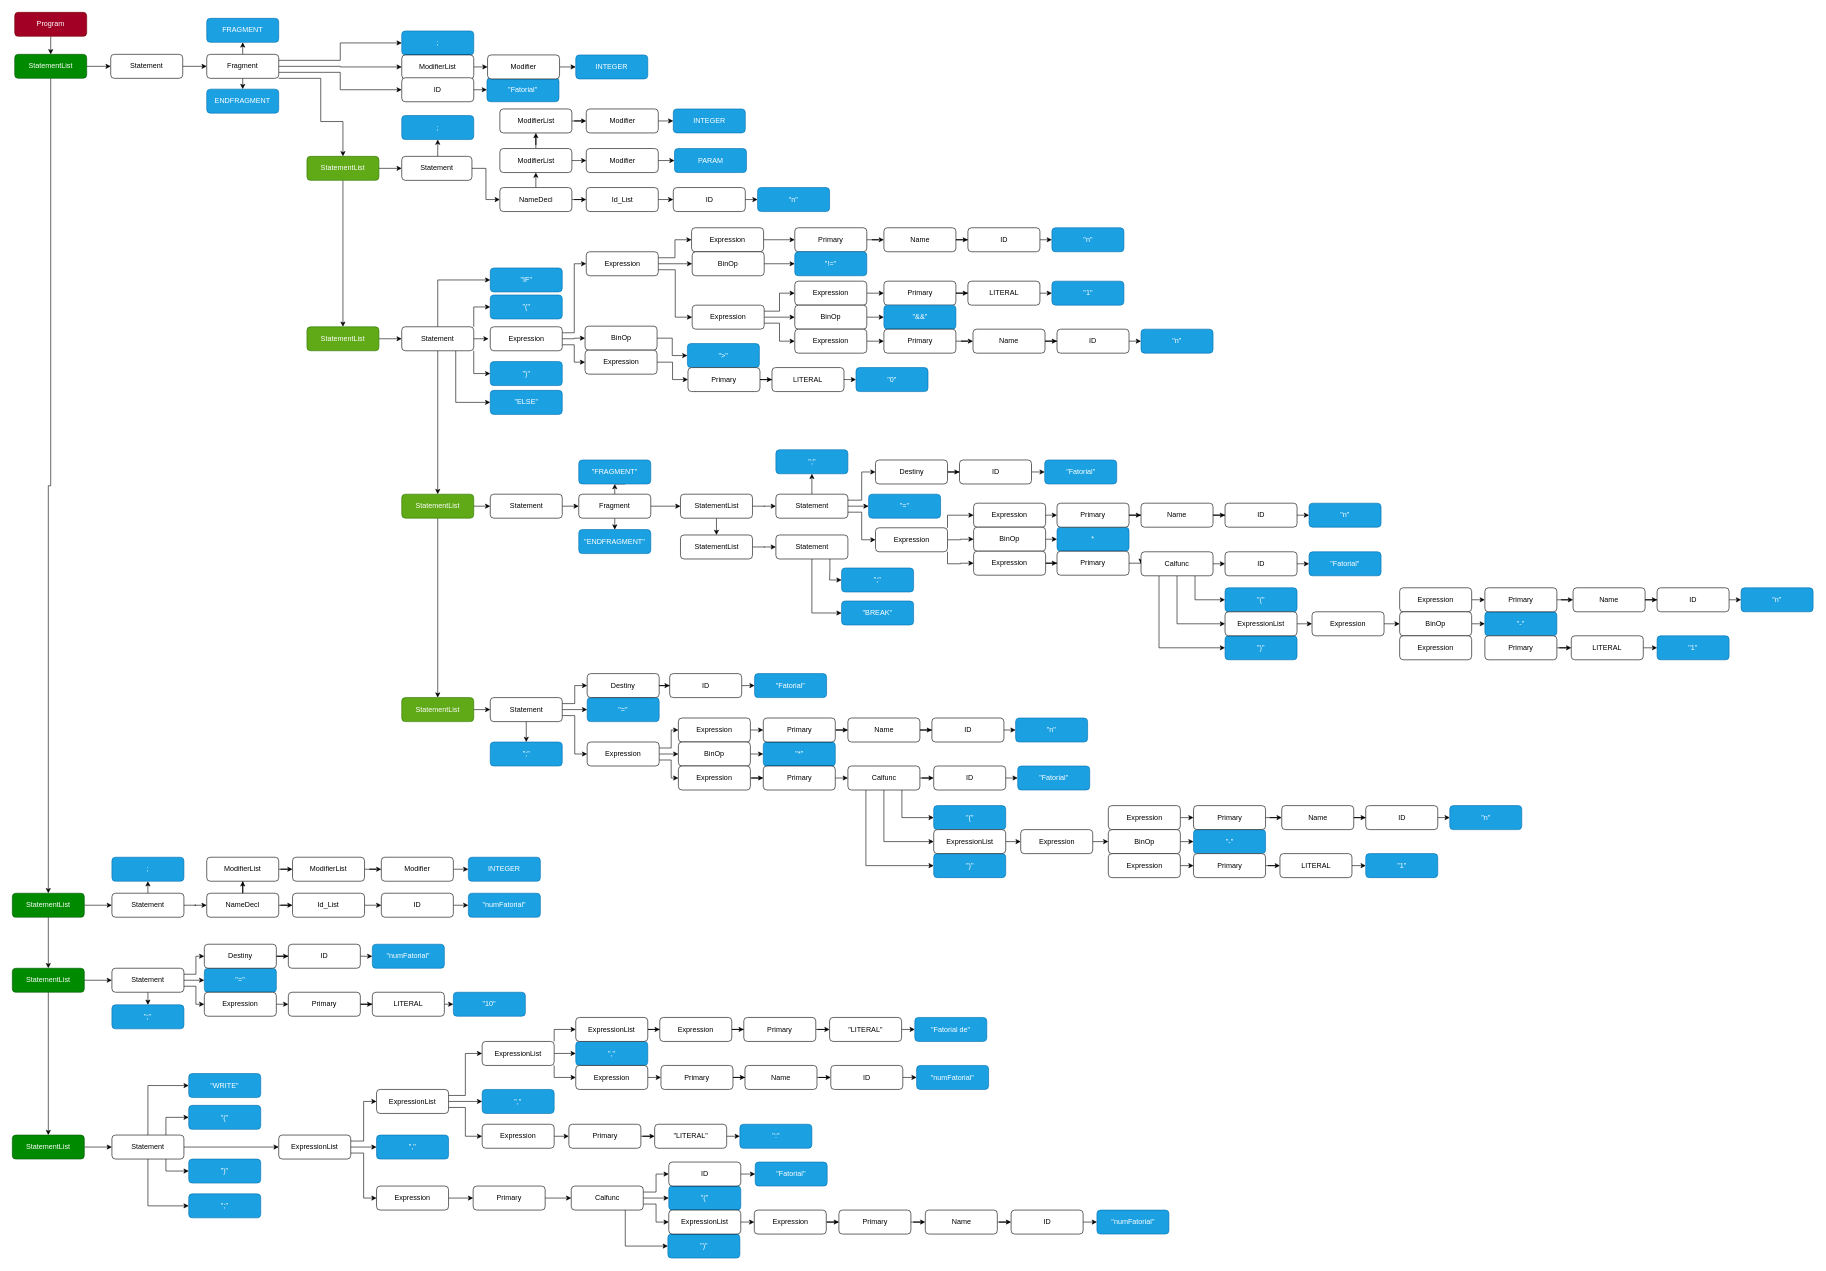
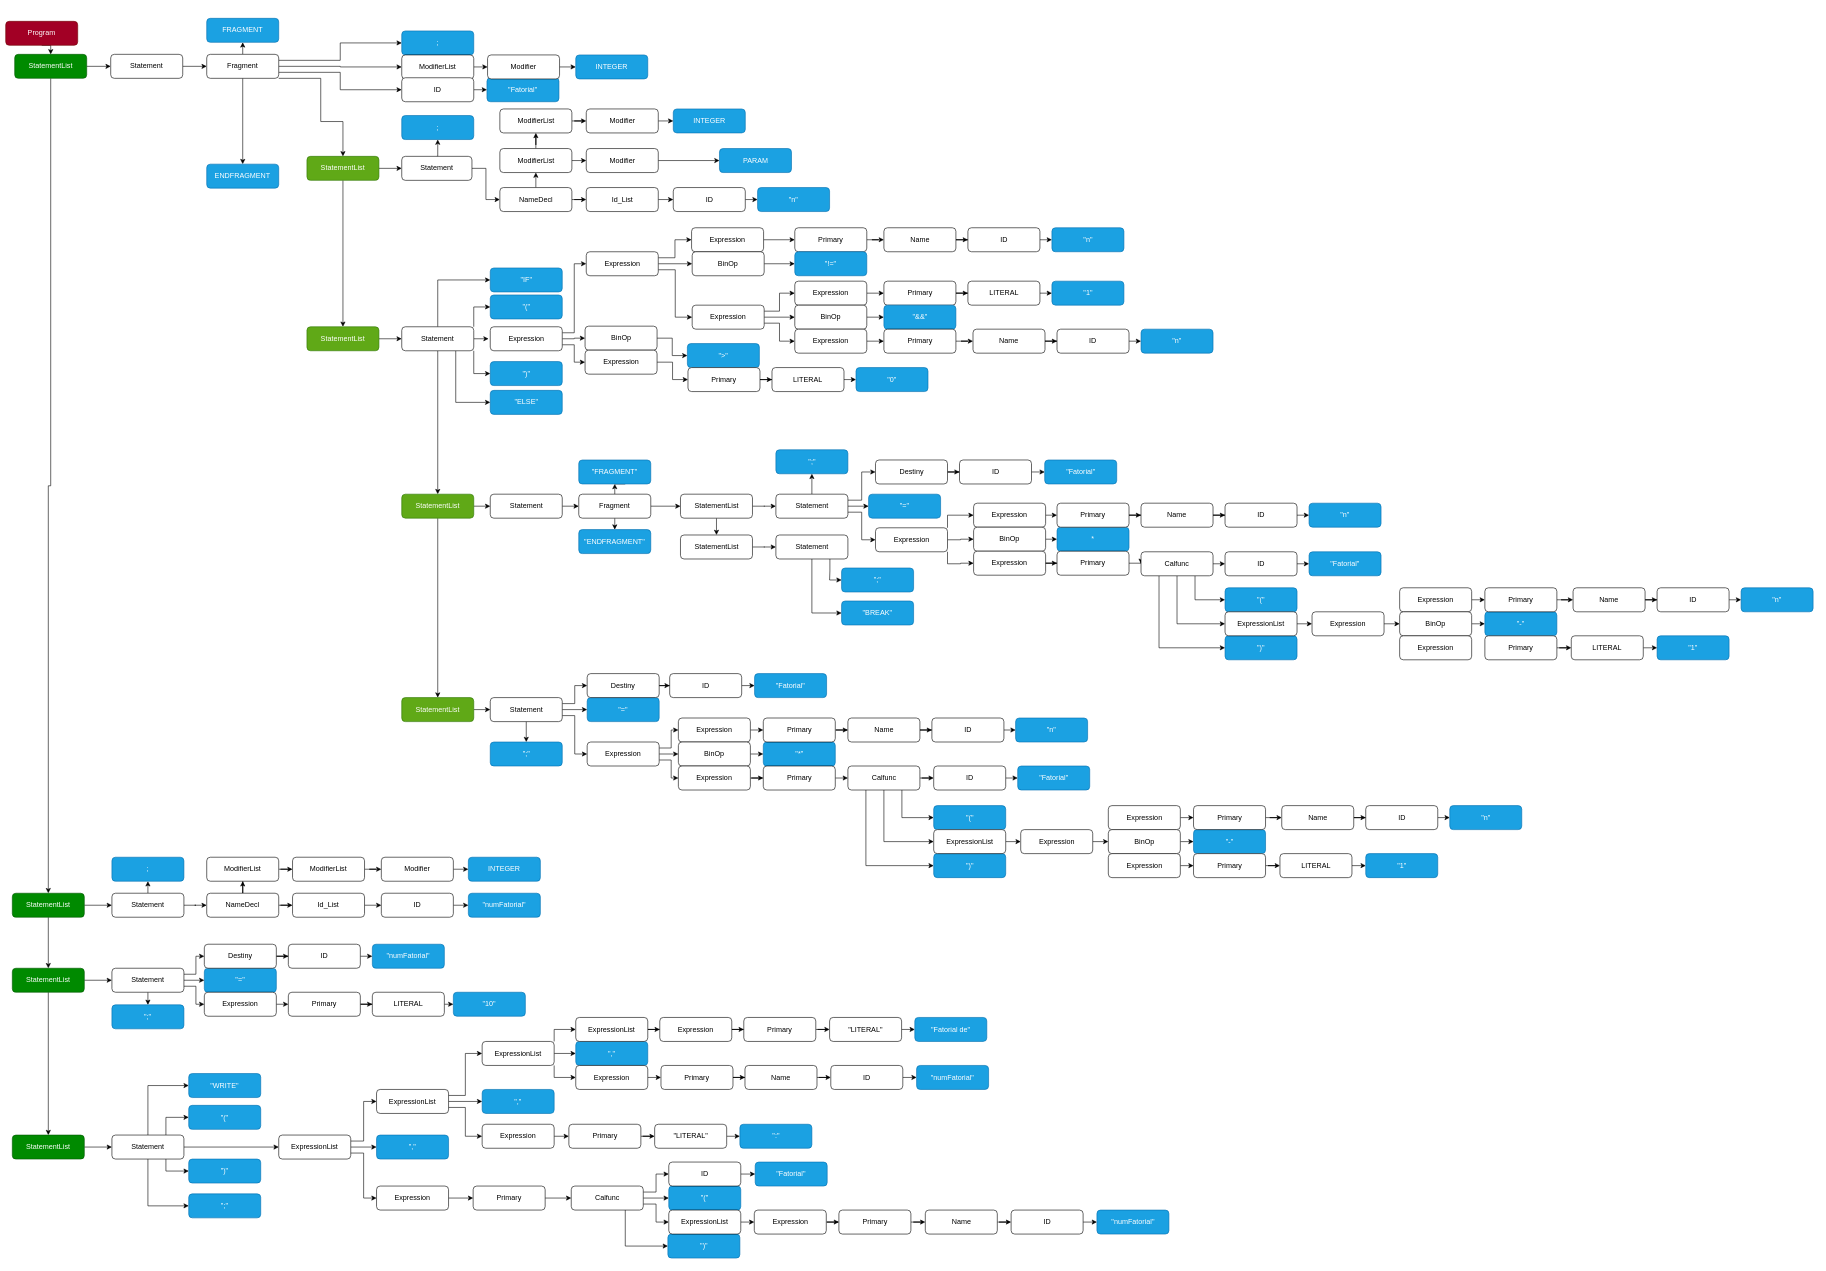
node "Program": moved (51, 24) -> (42, 33)
node "ENDFRAGMENT": moved (243, 101) -> (243, 176)
node "PARAM": moved (710, 161) -> (755, 161)
